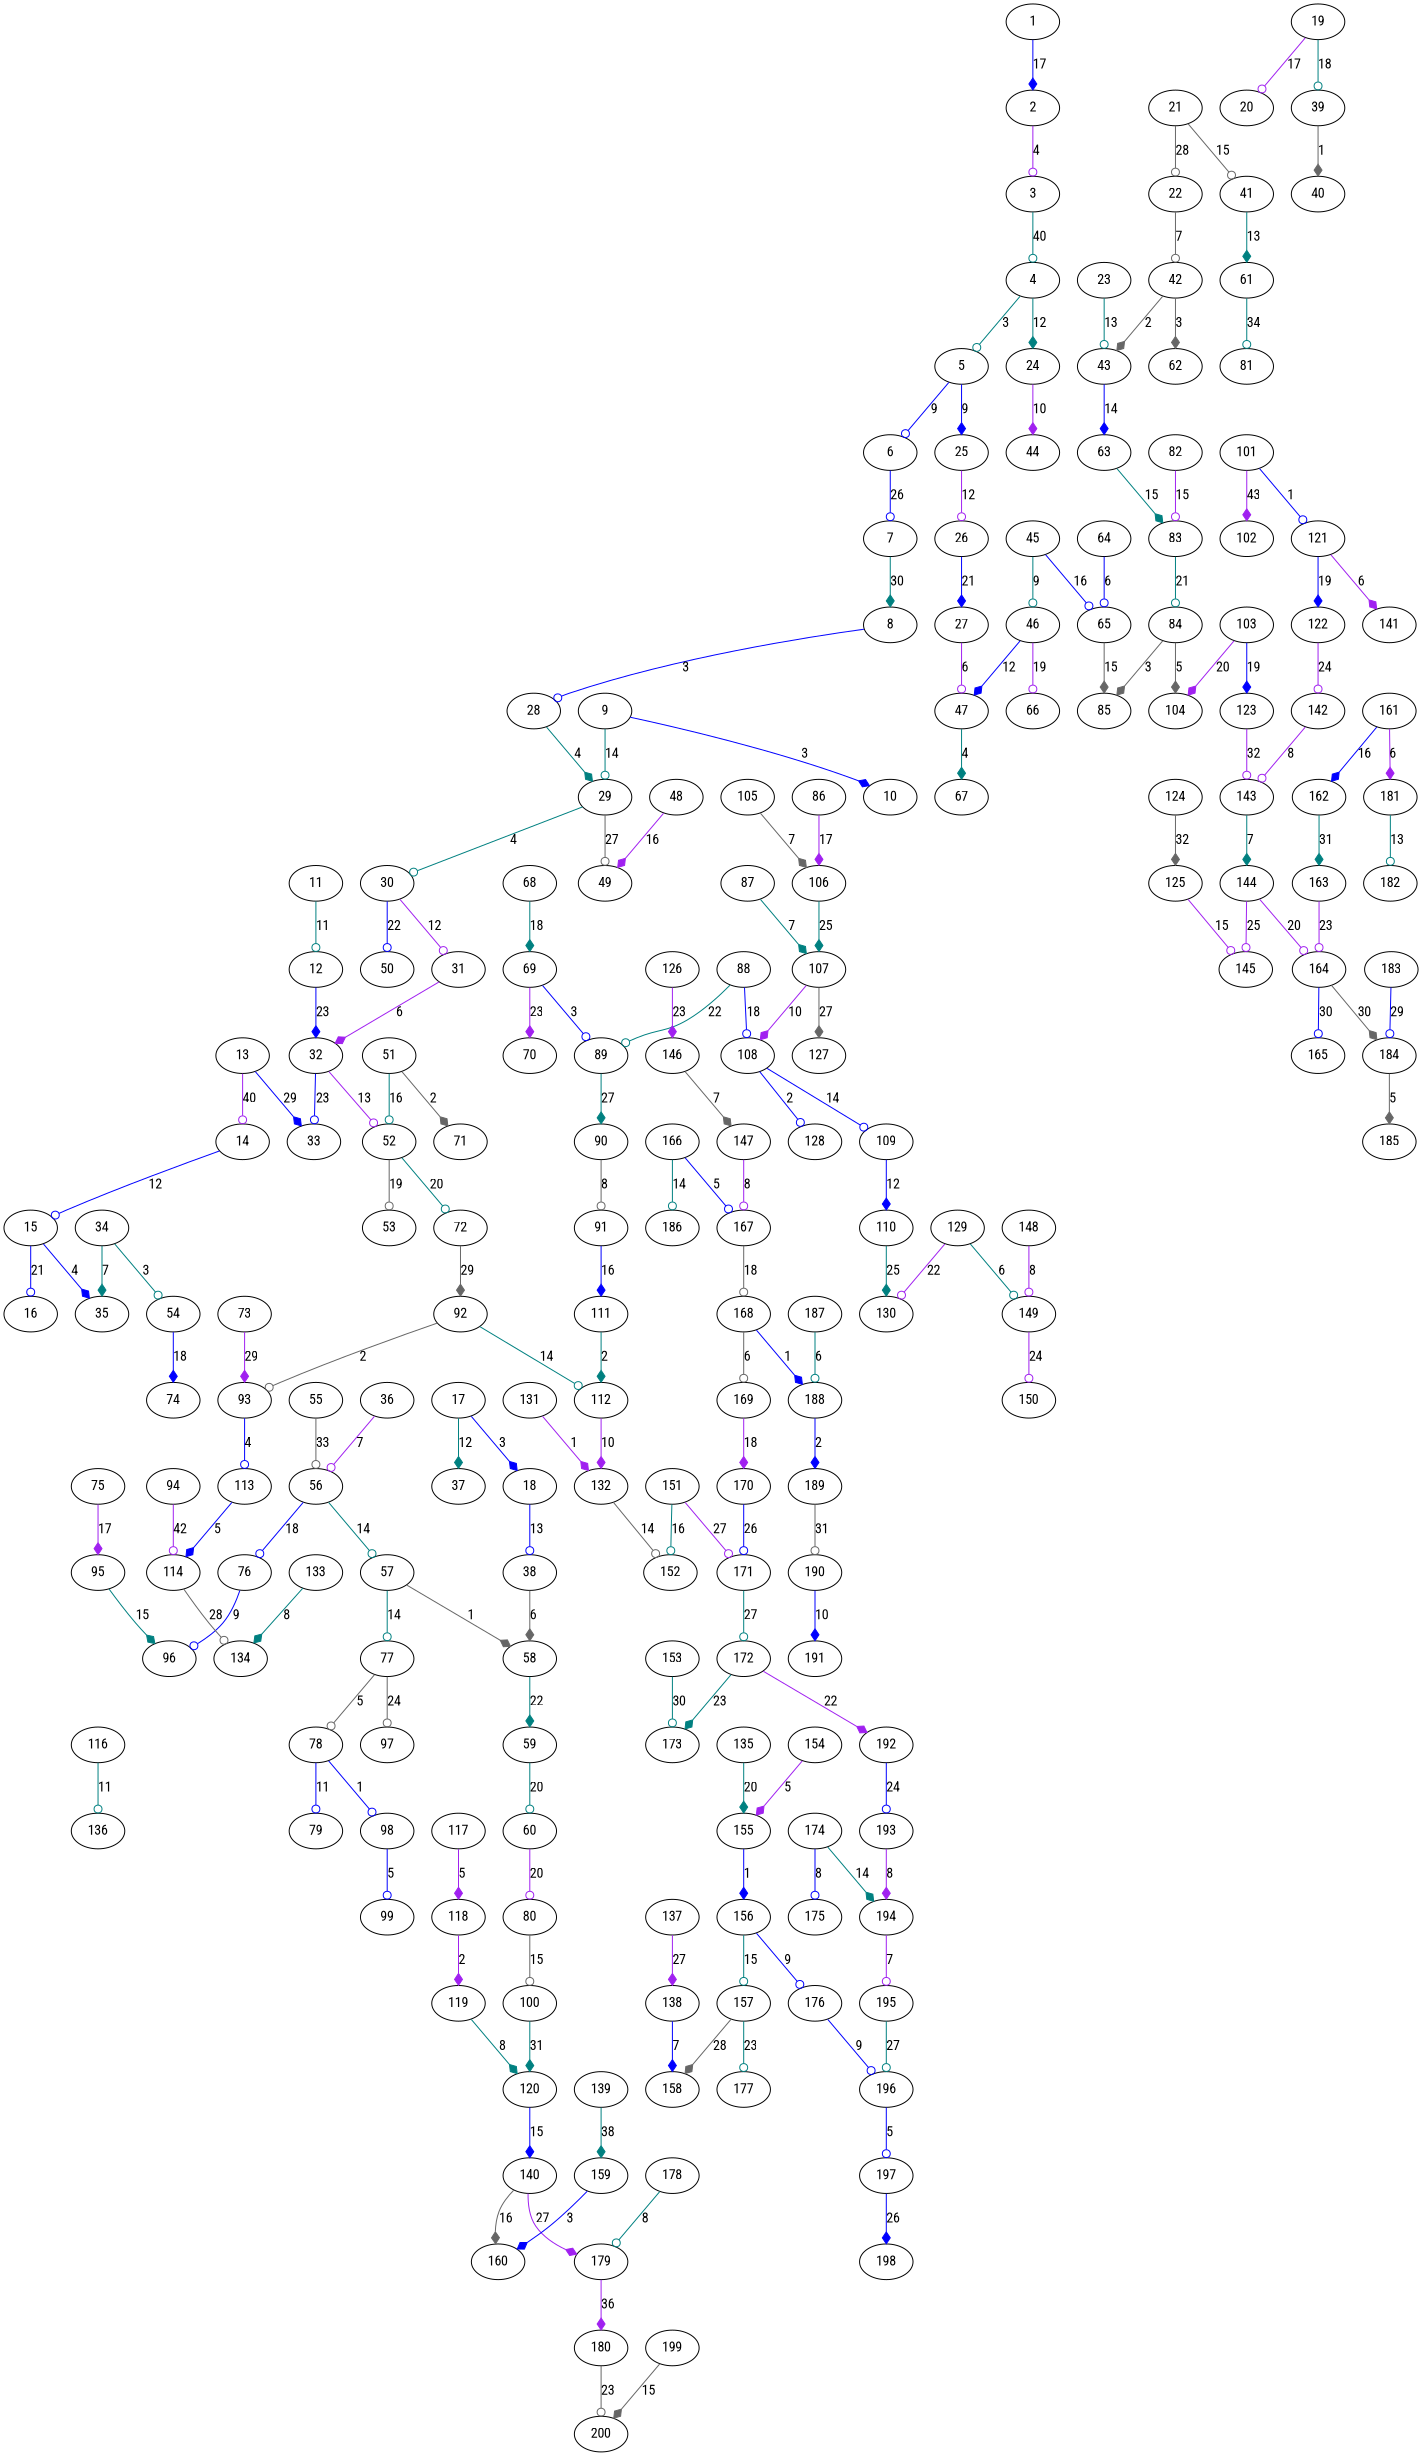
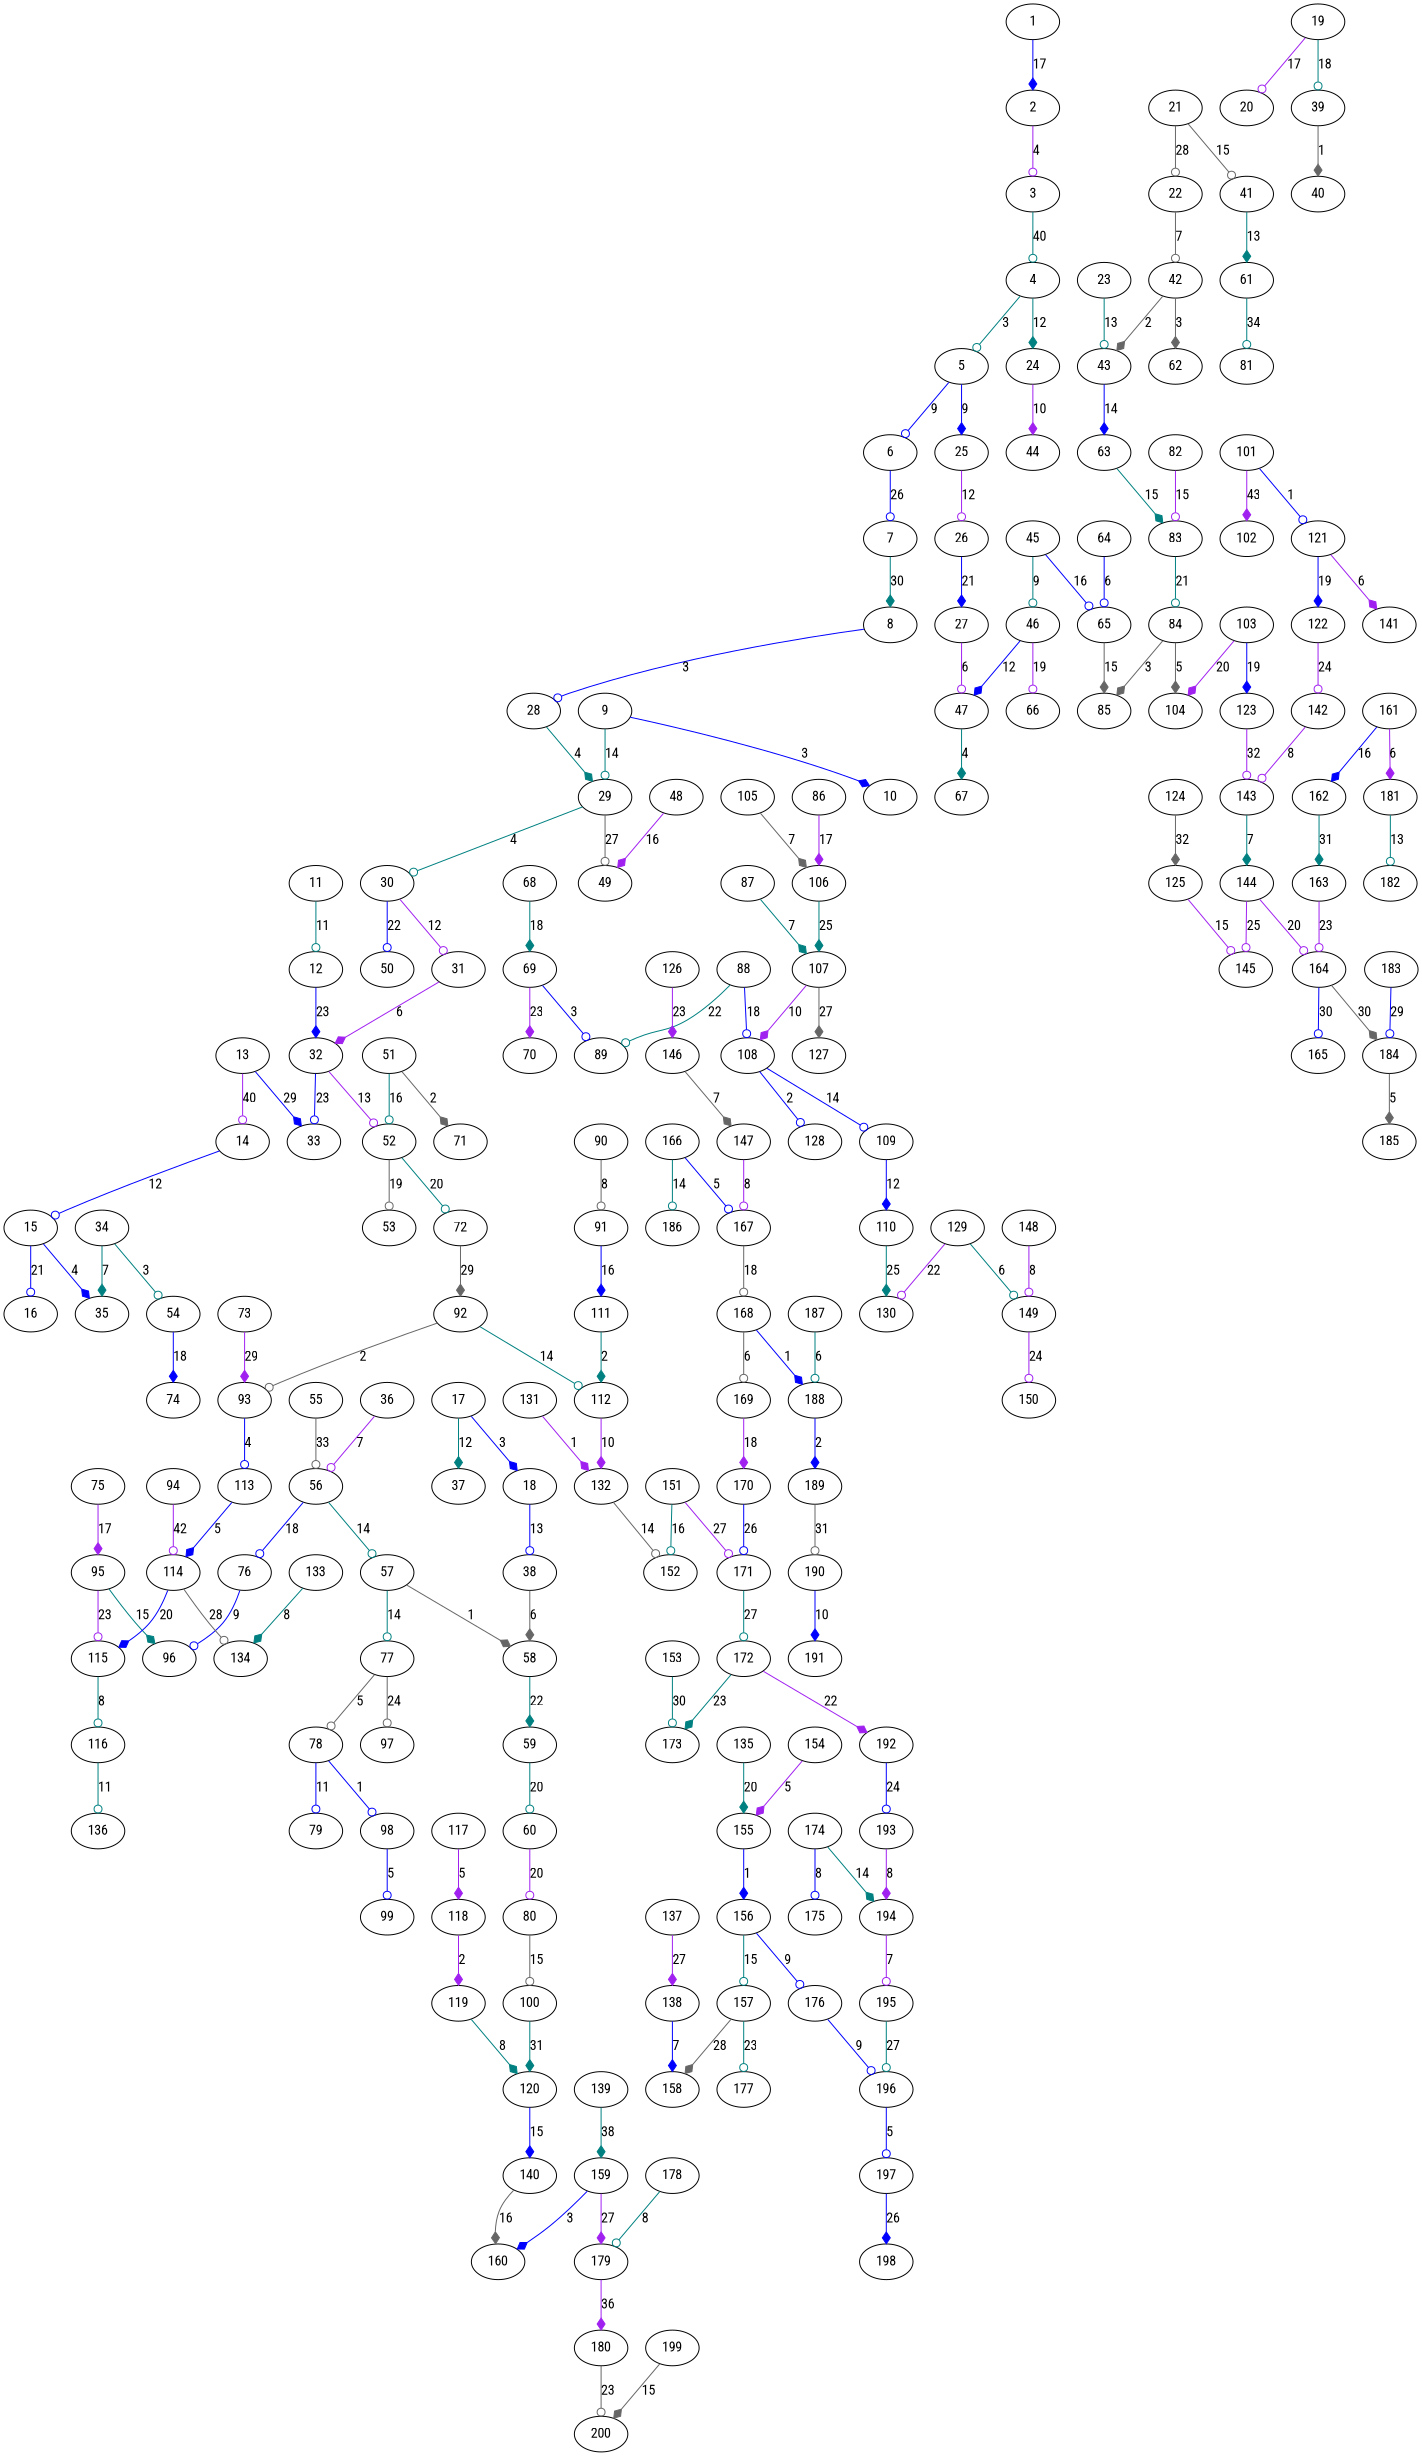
edge "89" -> "90": removed, label "27"
node "115": added
edge "140" -> "179": now "159" -> "179"
